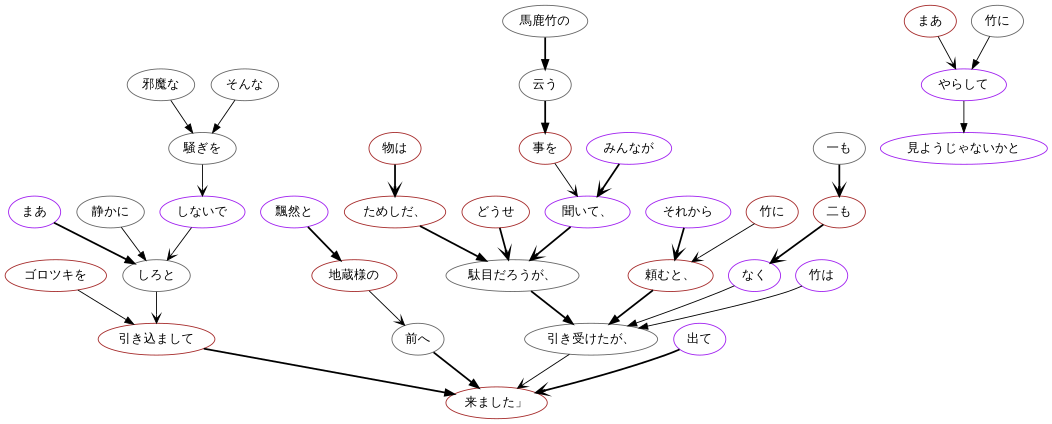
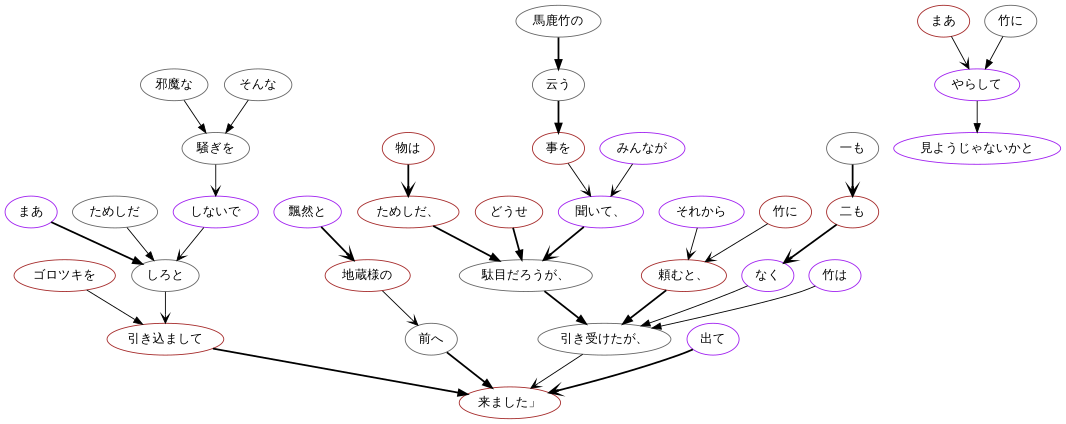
edge "みんなが" -> "聞いて、": style bold -> solid
node "静かに": label "静かに" -> "ためしだ"
edge "どうせ" -> "駄目だろうが、": arrowhead vee -> normal
edge "それから" -> "頼むと、": style bold -> solid
edge "飄然と" -> "地蔵様の": arrowhead normal -> vee
